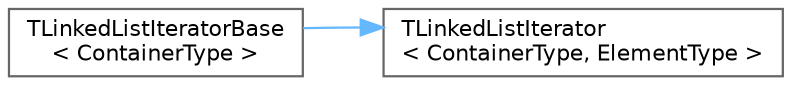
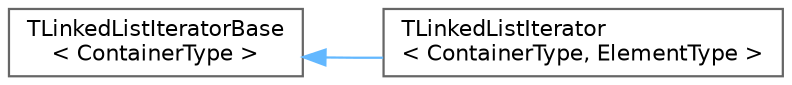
edge "TLinkedListIteratorBase < ContainerType >" -> "TLinkedListIterator < ContainerType, ElementType >": reversed
